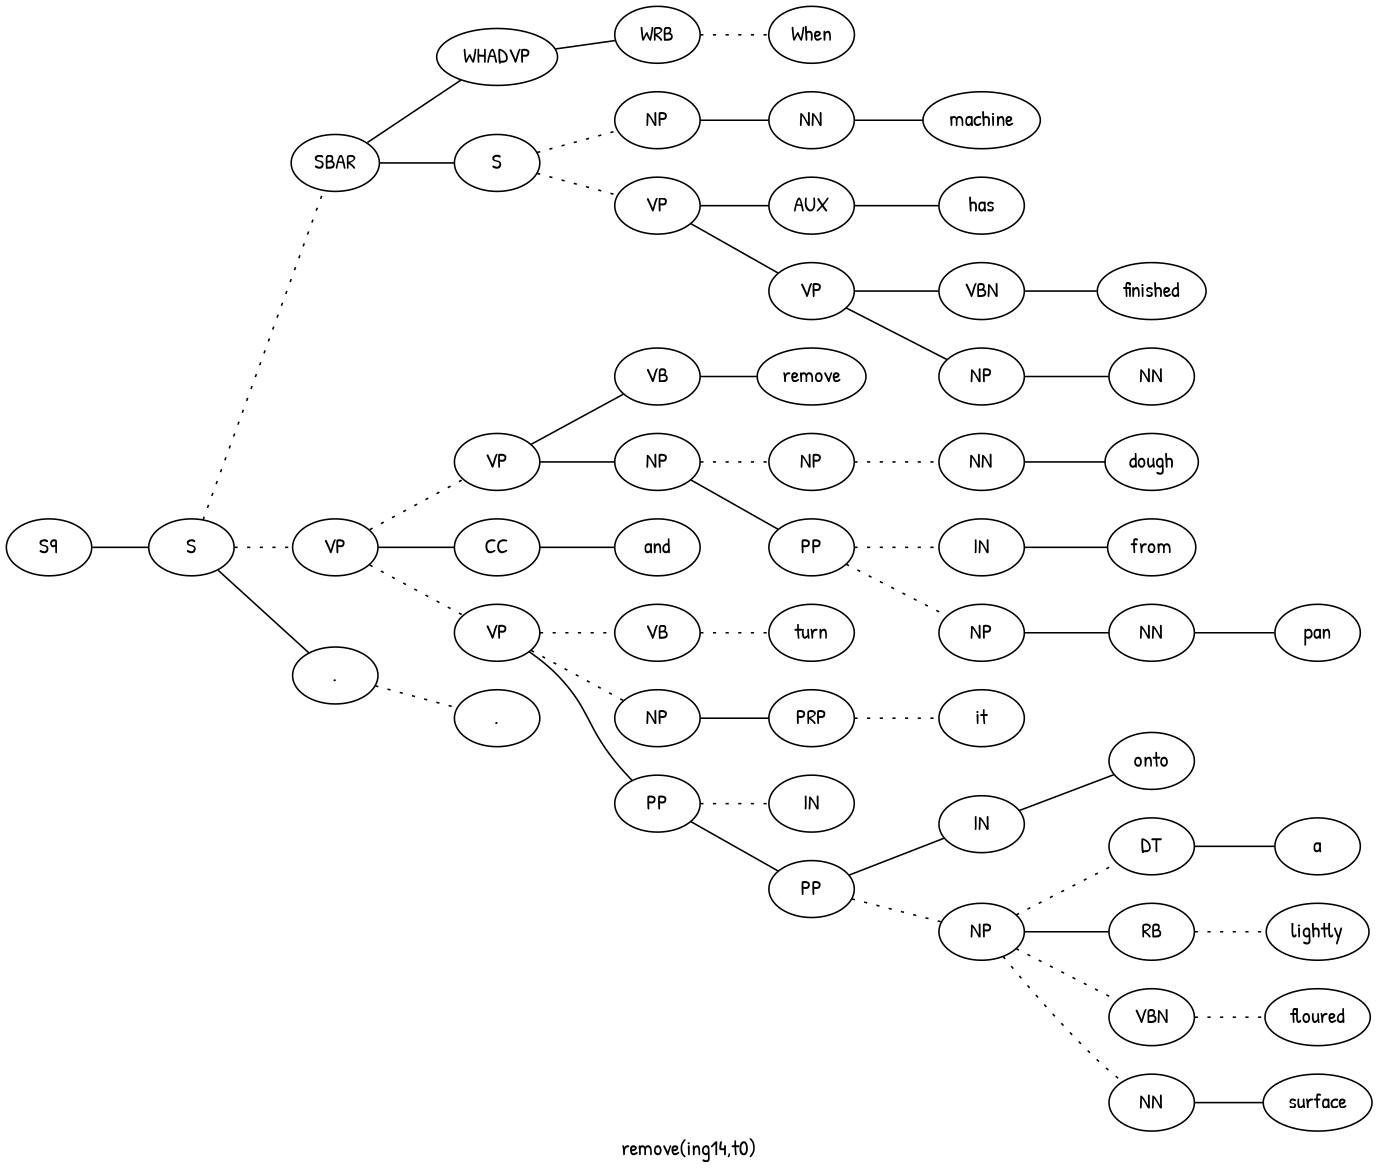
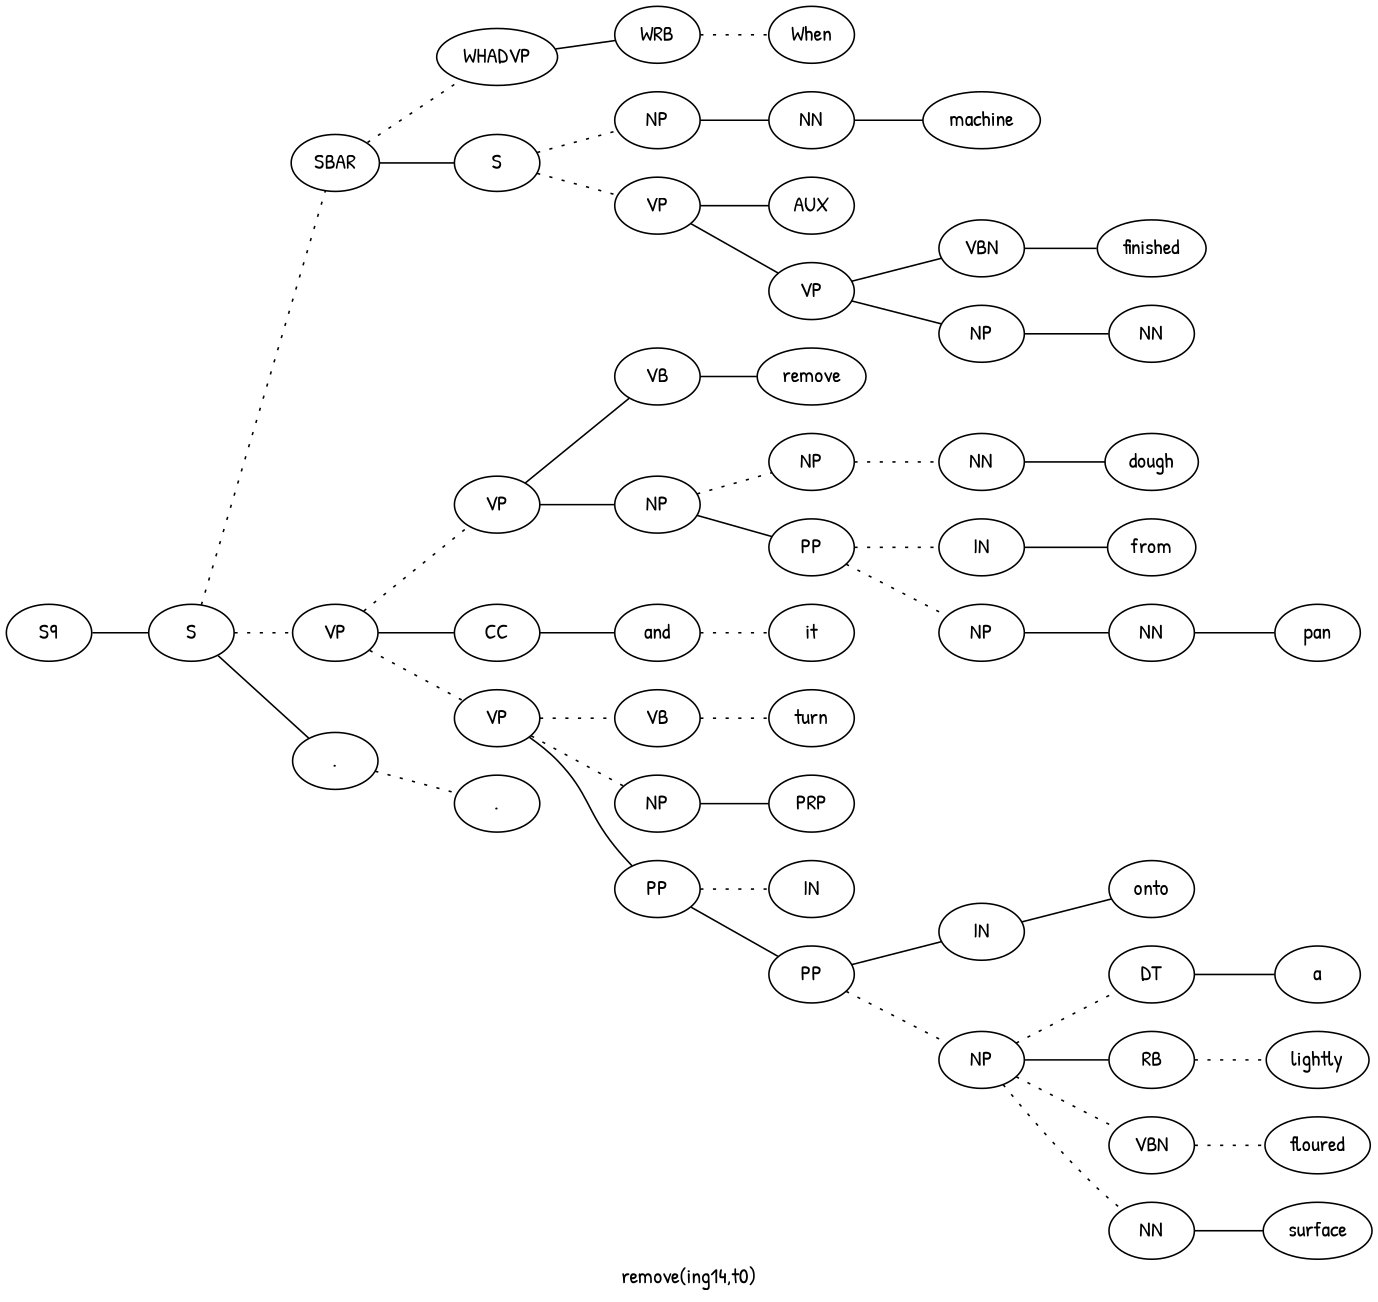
edge "WHADVP" -- "SBAR": style solid -> dotted
node "has": removed
edge "PRP" -- "it": now "and" -- "it"
